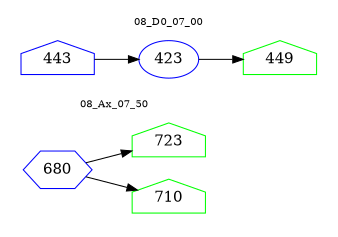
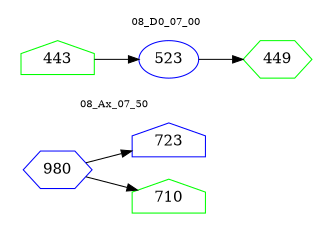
node "443": color blue -> green
node "423": label "423" -> "523"
node "449": shape house -> hexagon
node "723": color green -> blue
node "680": label "680" -> "980"
